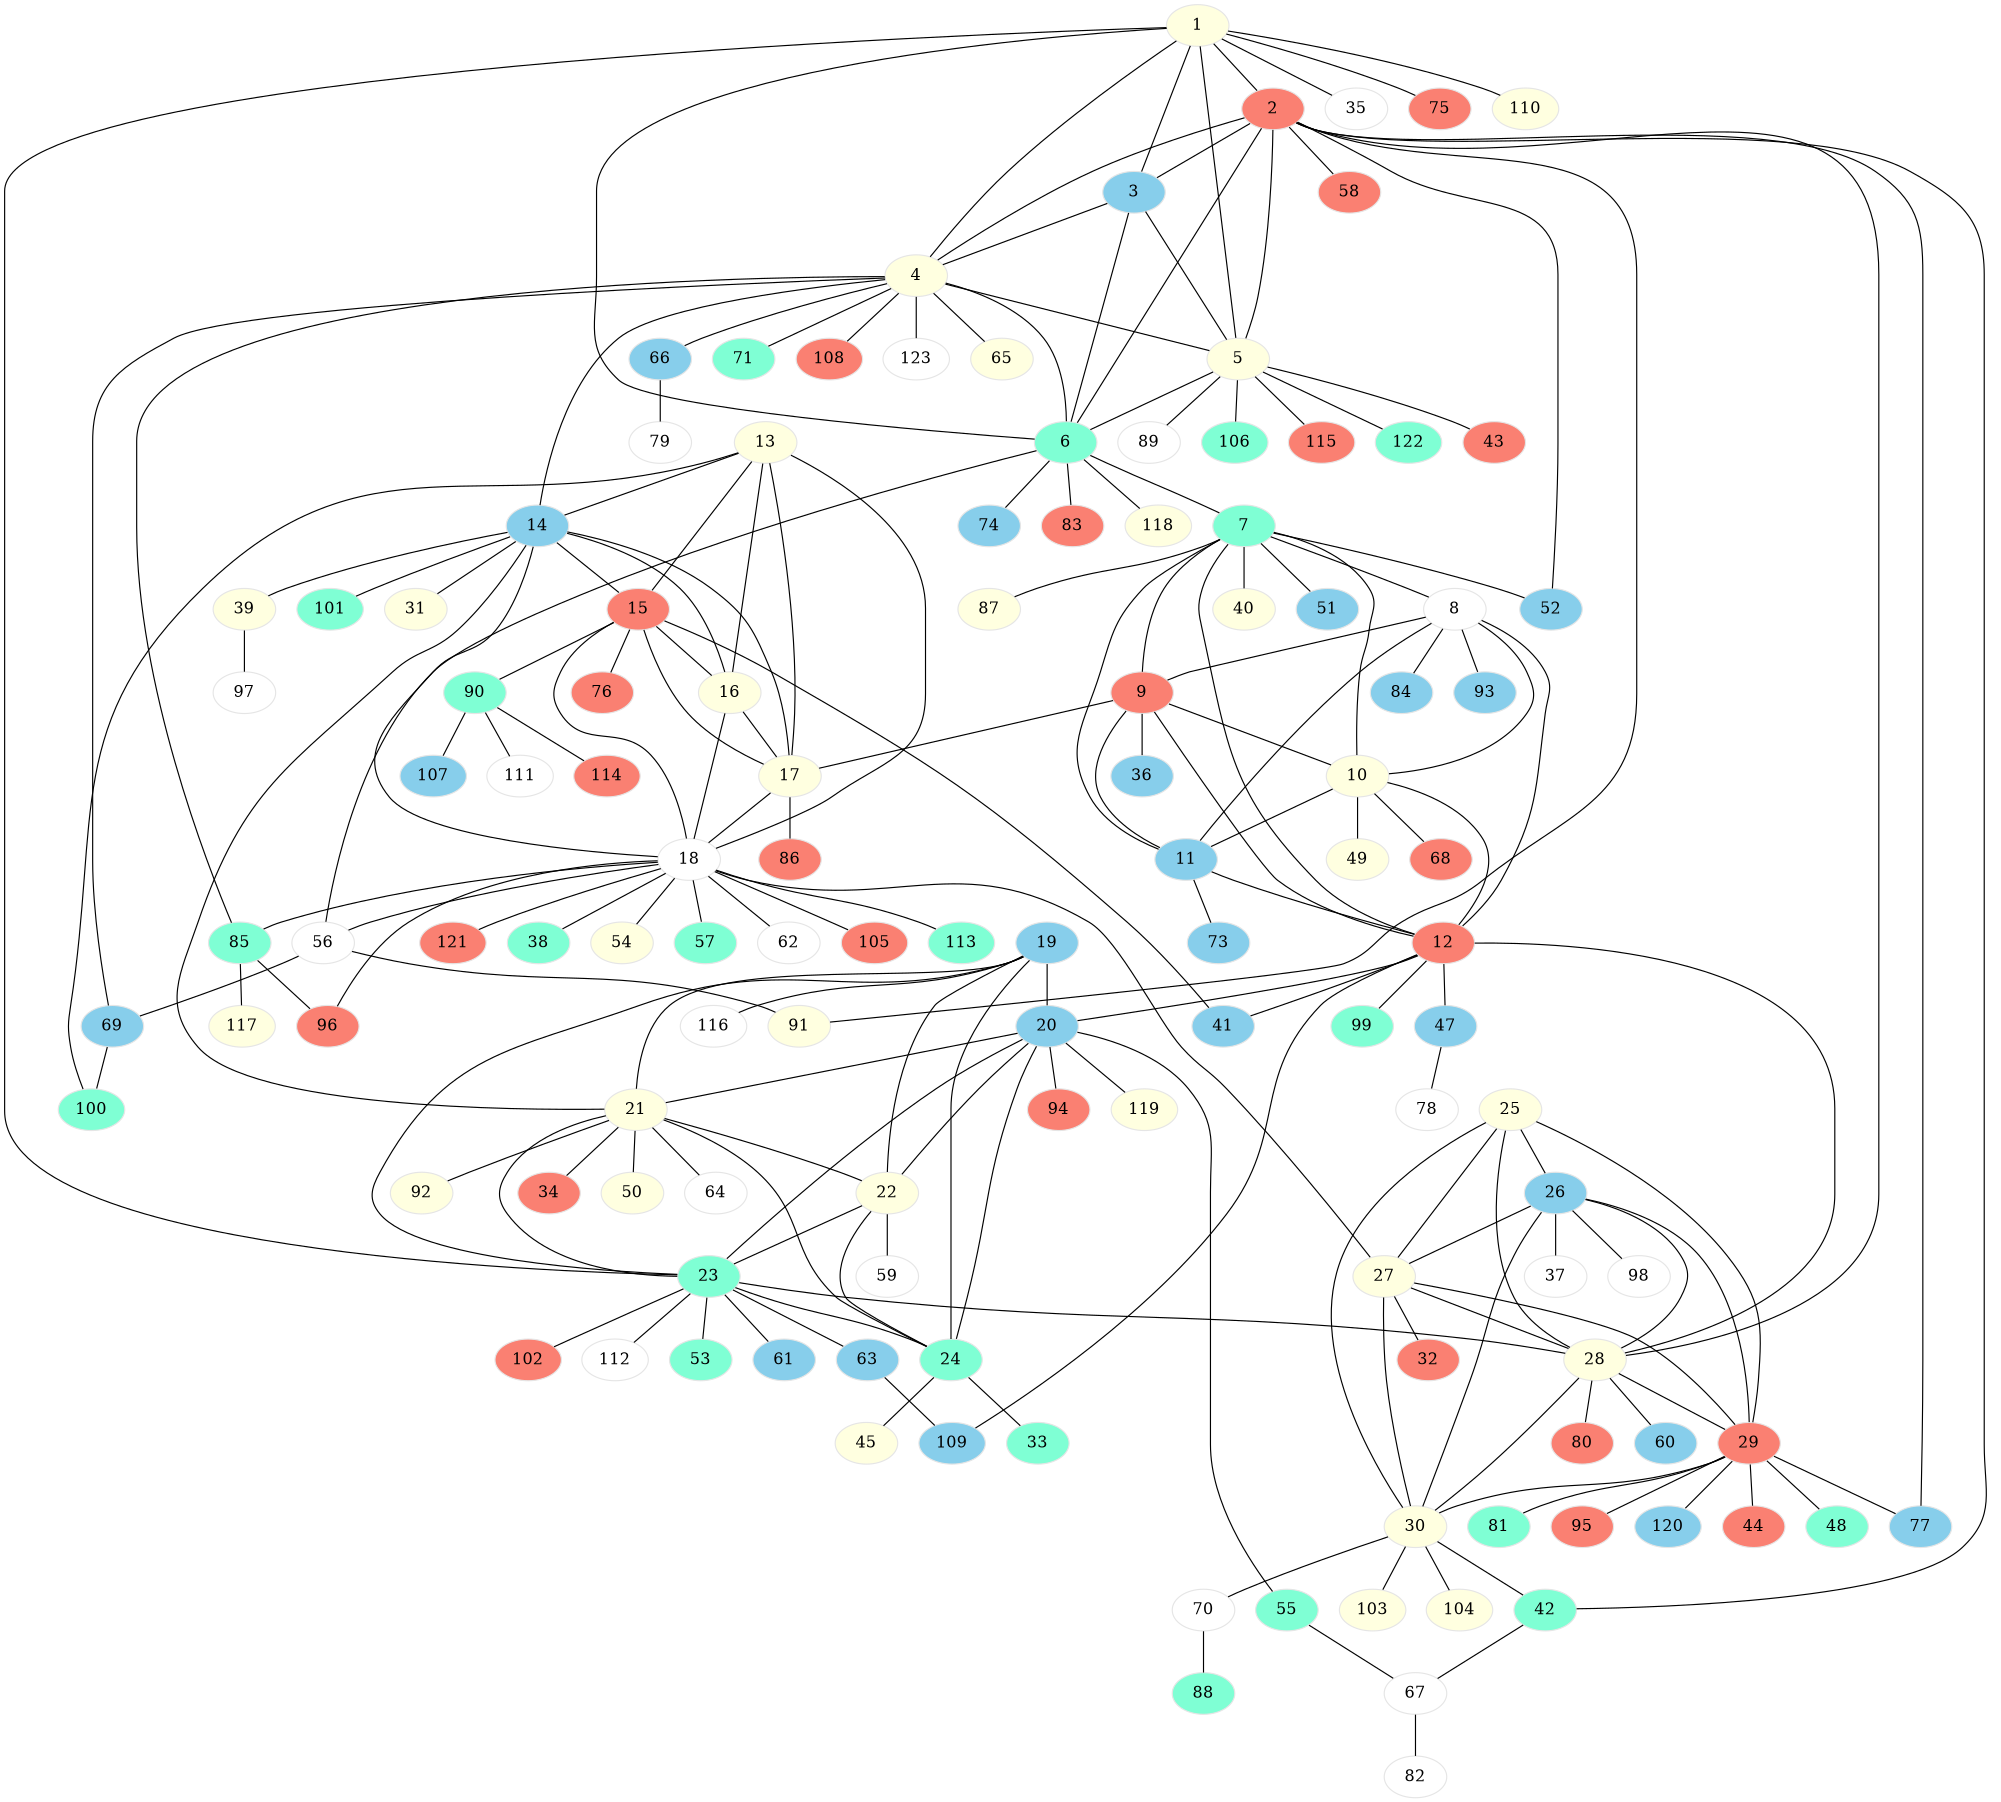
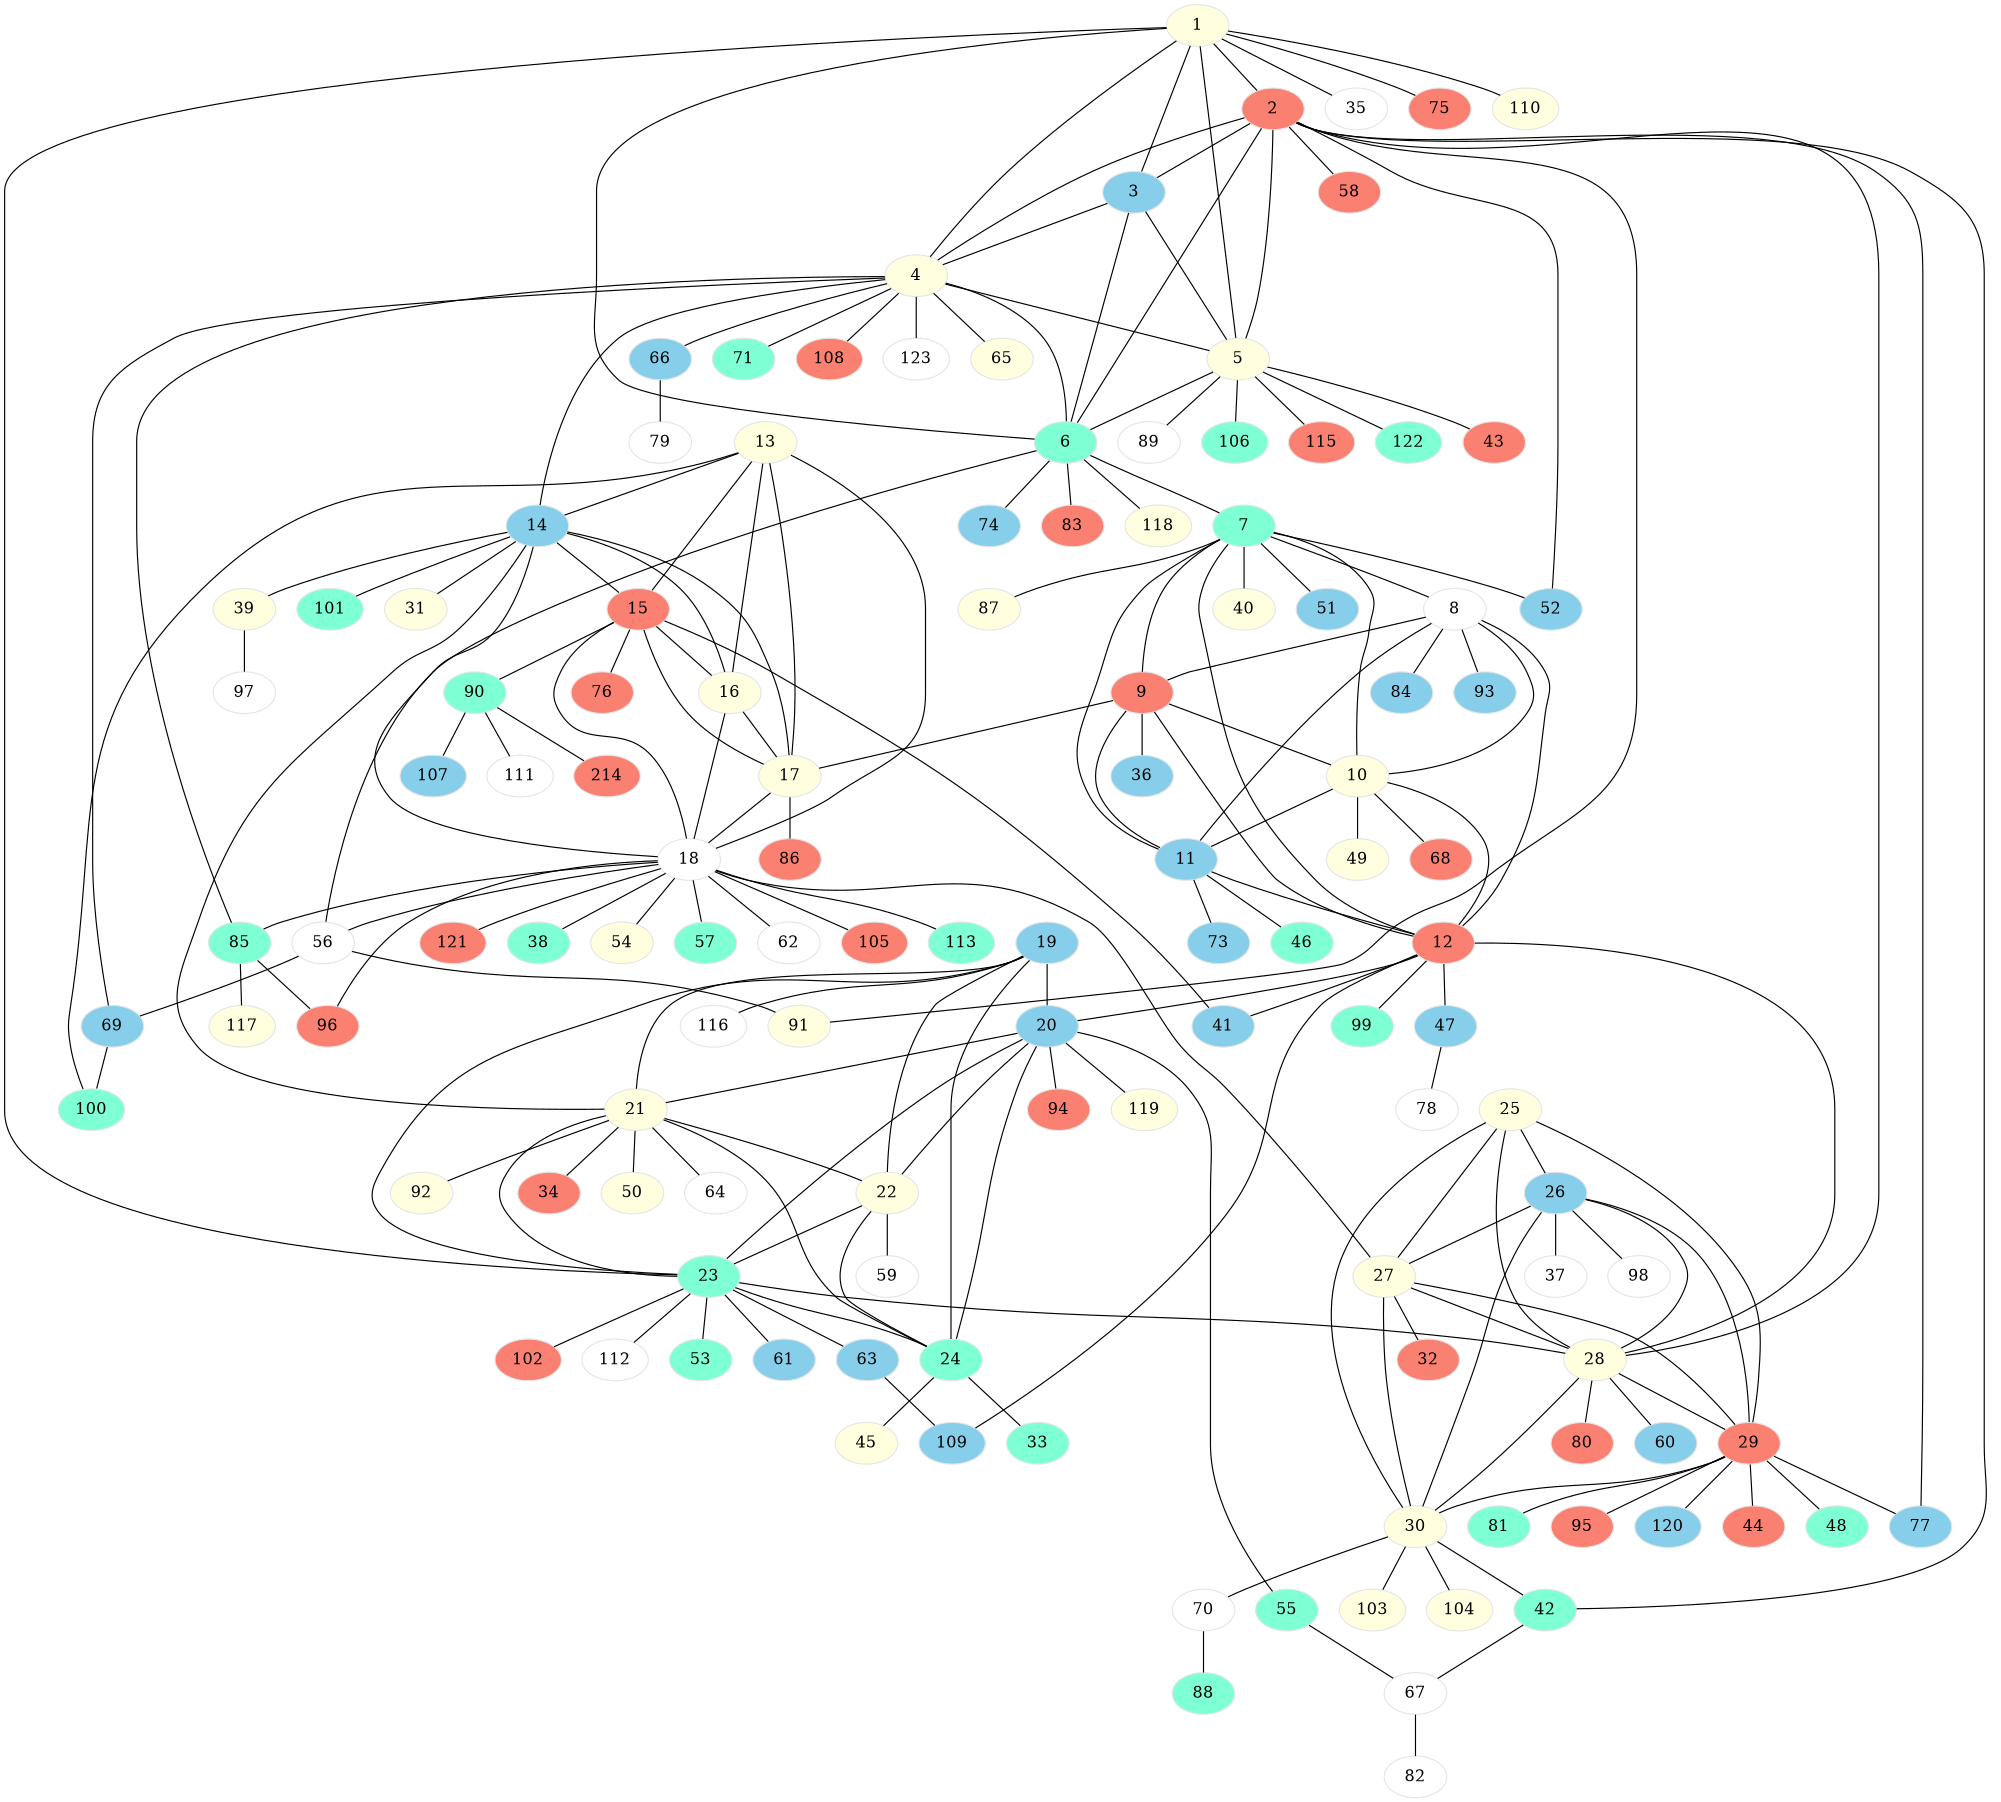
node "114": label "114" -> "214"
node "46": added
